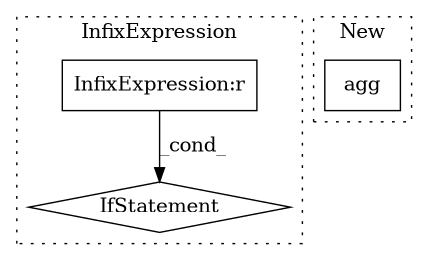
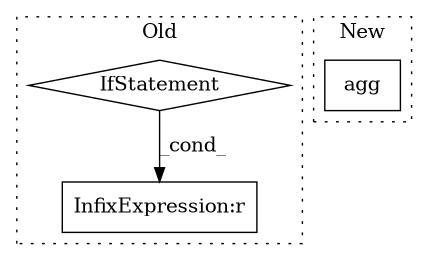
cluster "InfixExpression": label "InfixExpression" -> "Old"
edge "InfixExpression:r" -> "IfStatement": reversed
